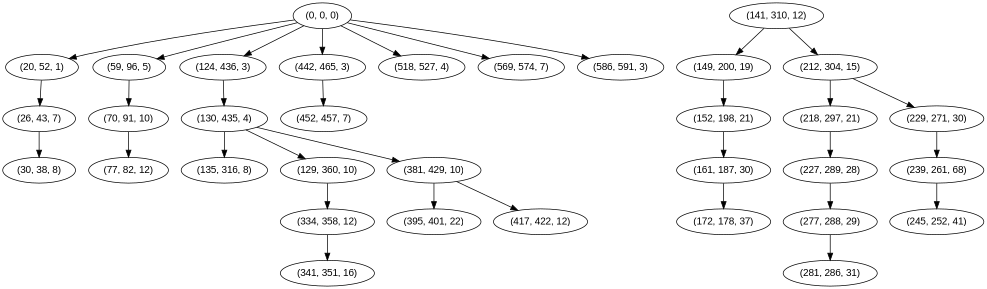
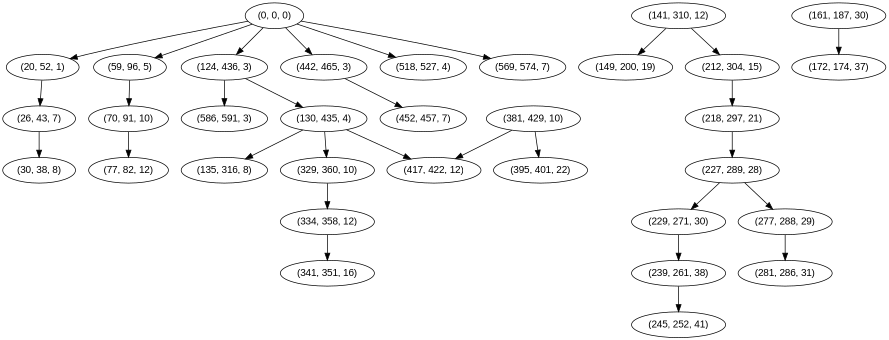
edge "(0, 0, 0)" -> "(586, 591, 3)": now "(124, 436, 3)" -> "(586, 591, 3)"
edge "(212, 304, 15)" -> "(229, 271, 30)": now "(227, 289, 28)" -> "(229, 271, 30)"
node "(152, 198, 21)": removed
edge "(130, 435, 4)" -> "(381, 429, 10)": now "(130, 435, 4)" -> "(417, 422, 12)"
node "(129, 360, 10)": label "(129, 360, 10)" -> "(329, 360, 10)"
node "(239, 261, 68)": label "(239, 261, 68)" -> "(239, 261, 38)"
node "(172, 178, 37)": label "(172, 178, 37)" -> "(172, 174, 37)"
